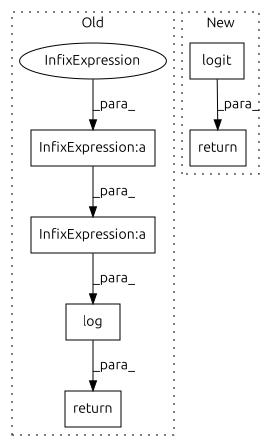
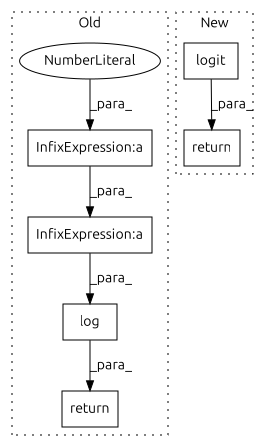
node "InfixExpression": label "InfixExpression" -> "NumberLiteral"
